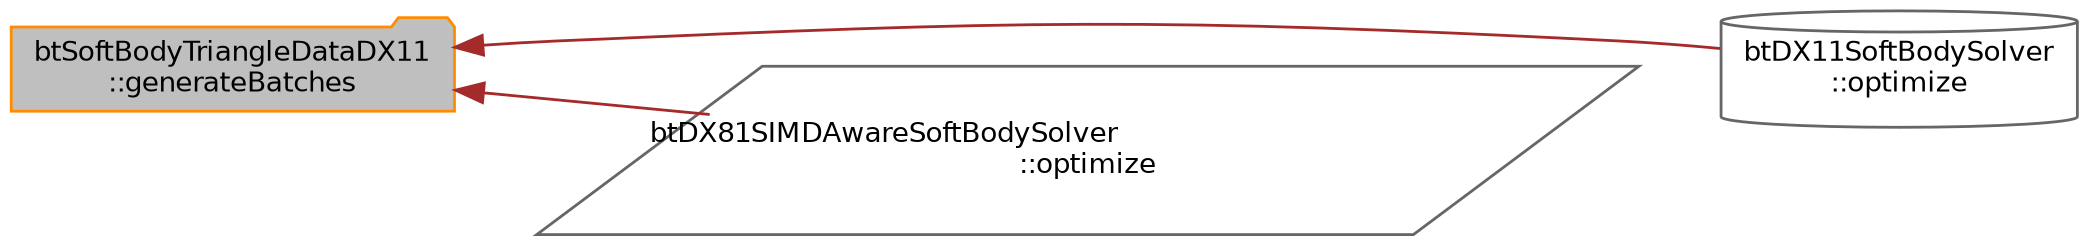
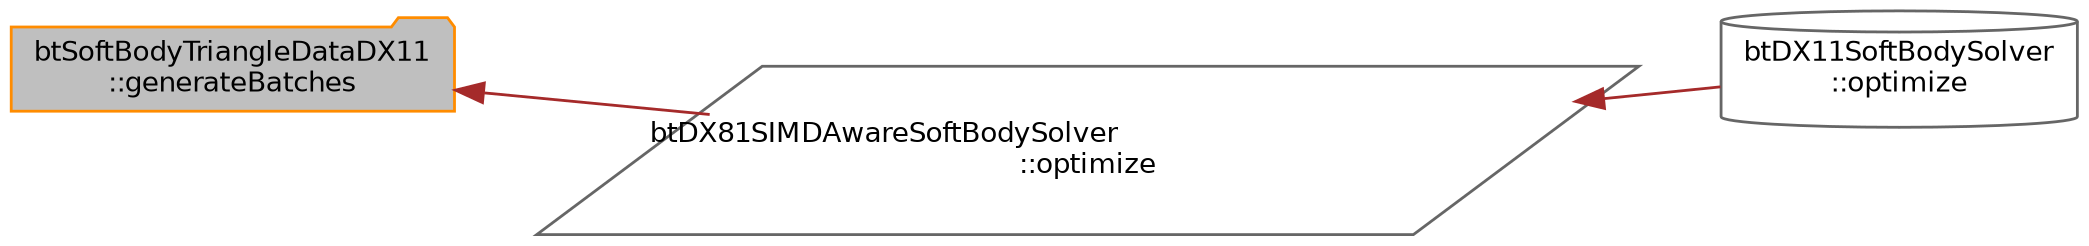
edge "btDX11SoftBodySolver ::optimize" -> "btSoftBodyTriangleDataDX11 ::generateBatches": now "btDX11SoftBodySolver ::optimize" -> "btDX81SIMDAwareSoftBodySolver ::optimize"
